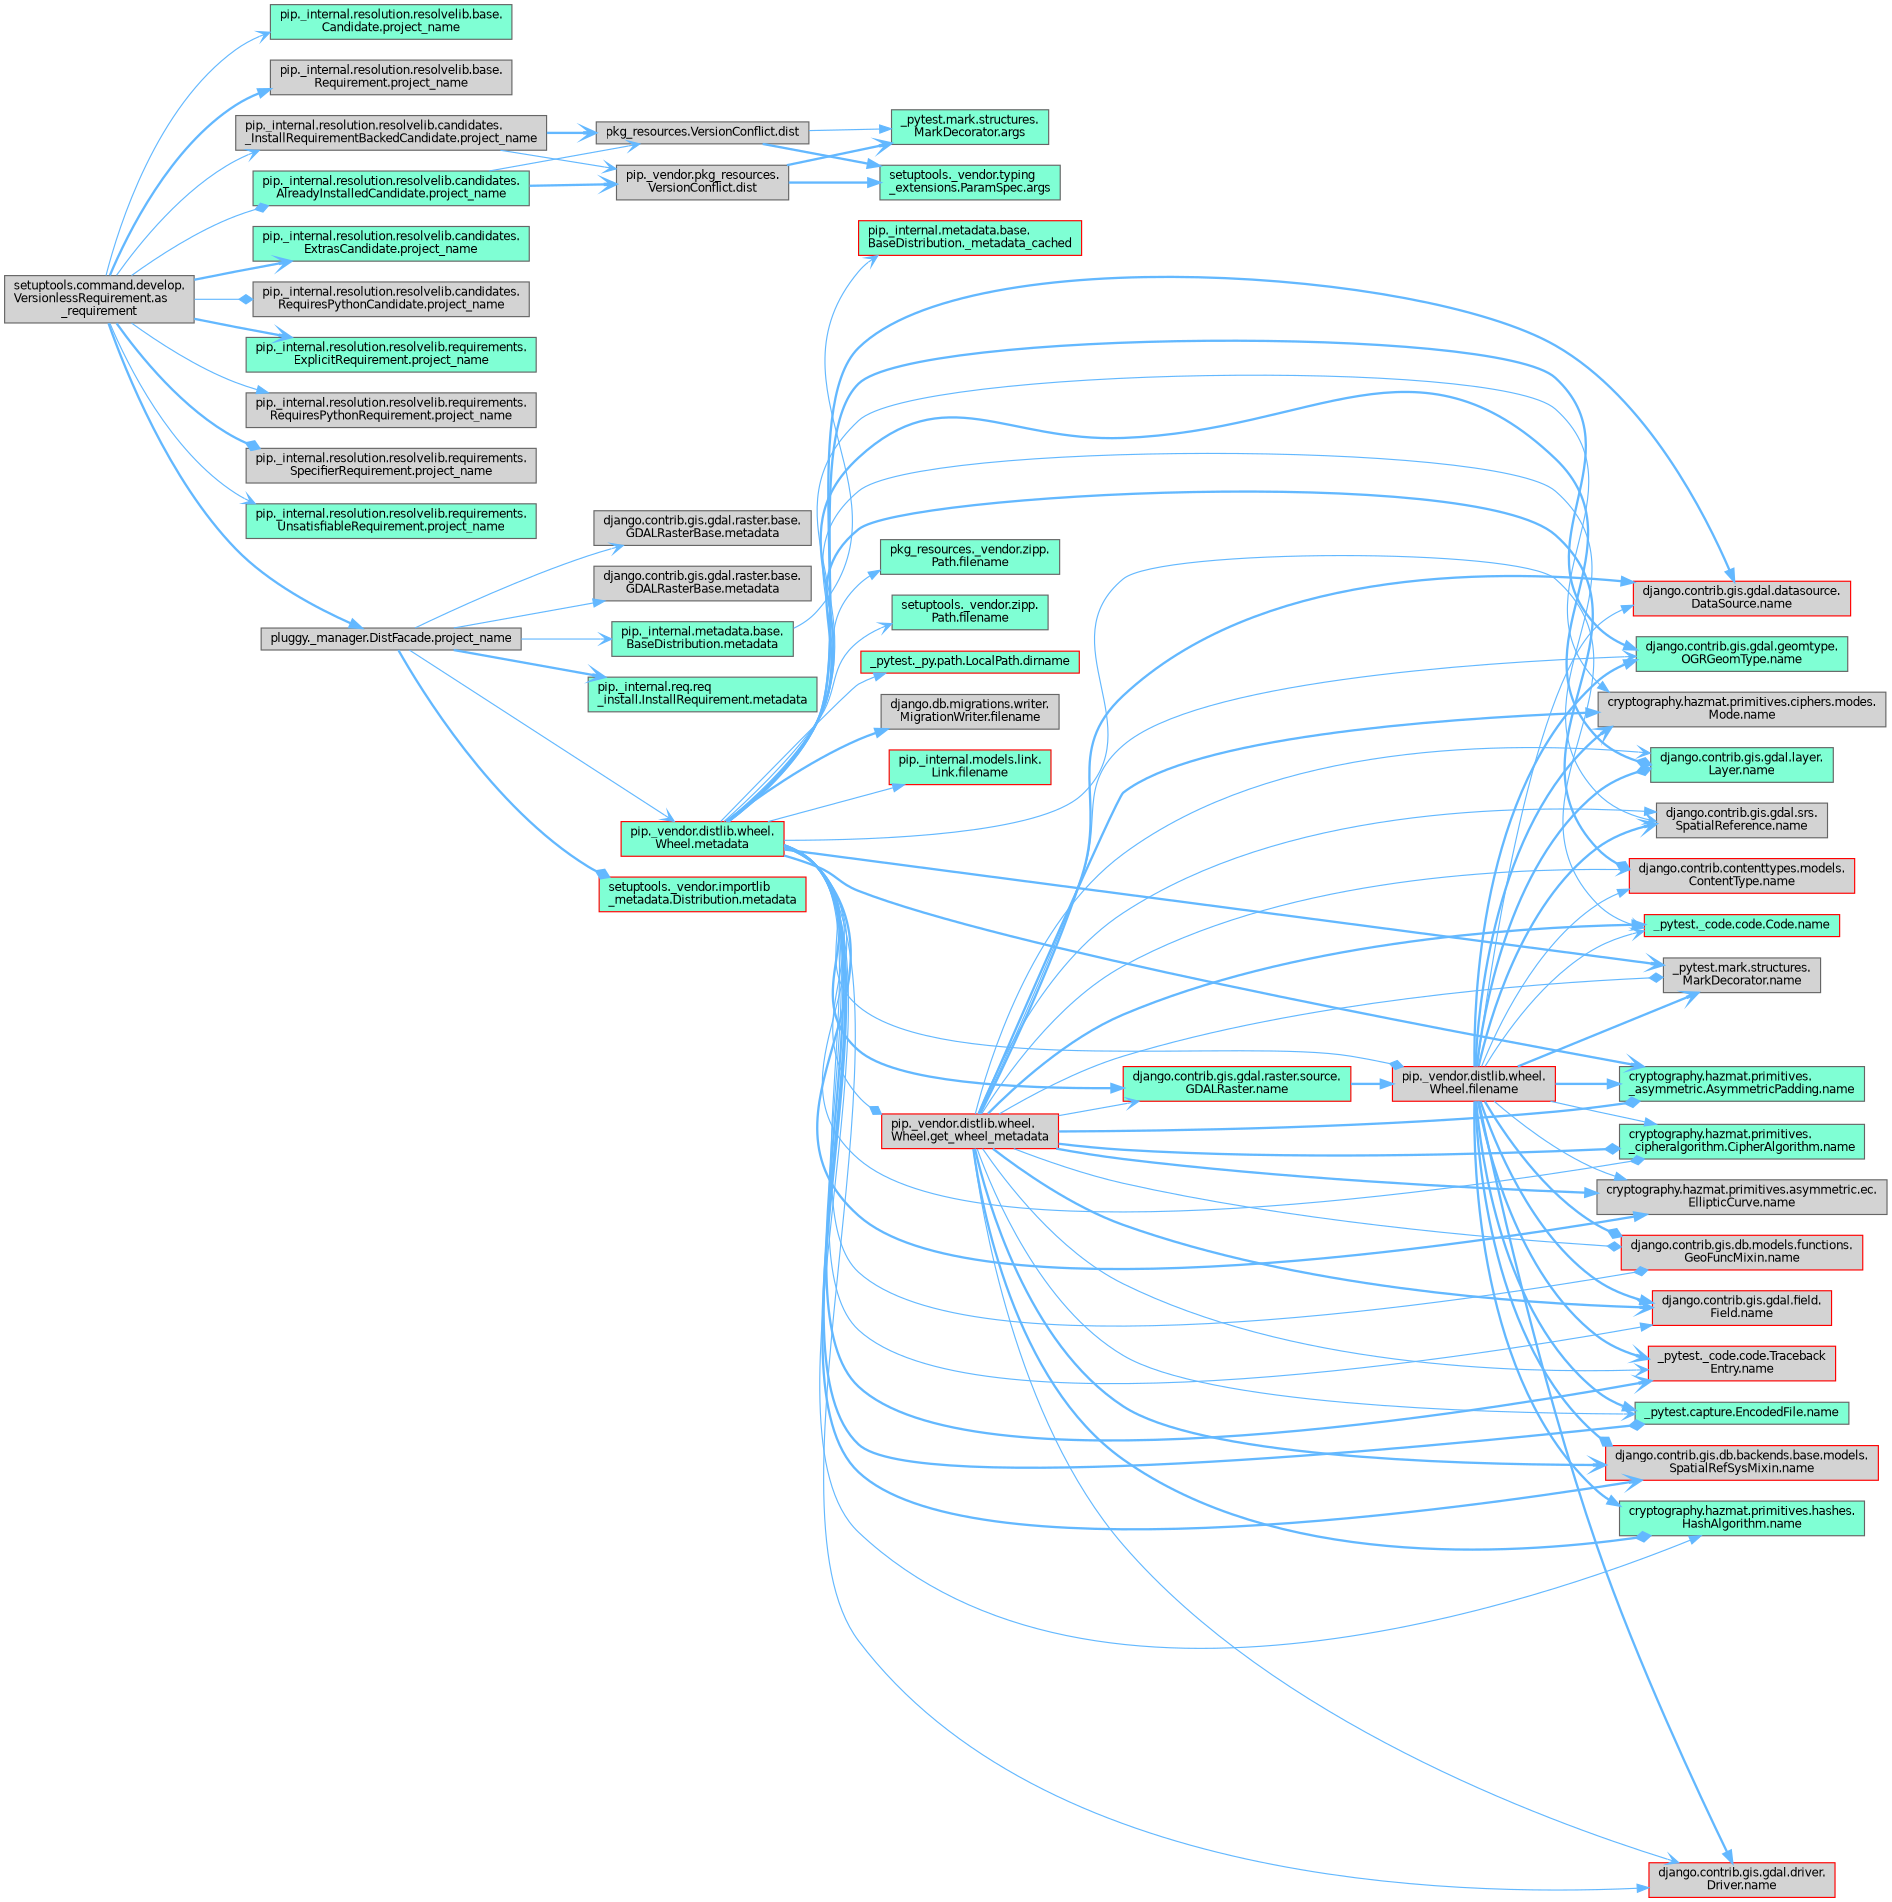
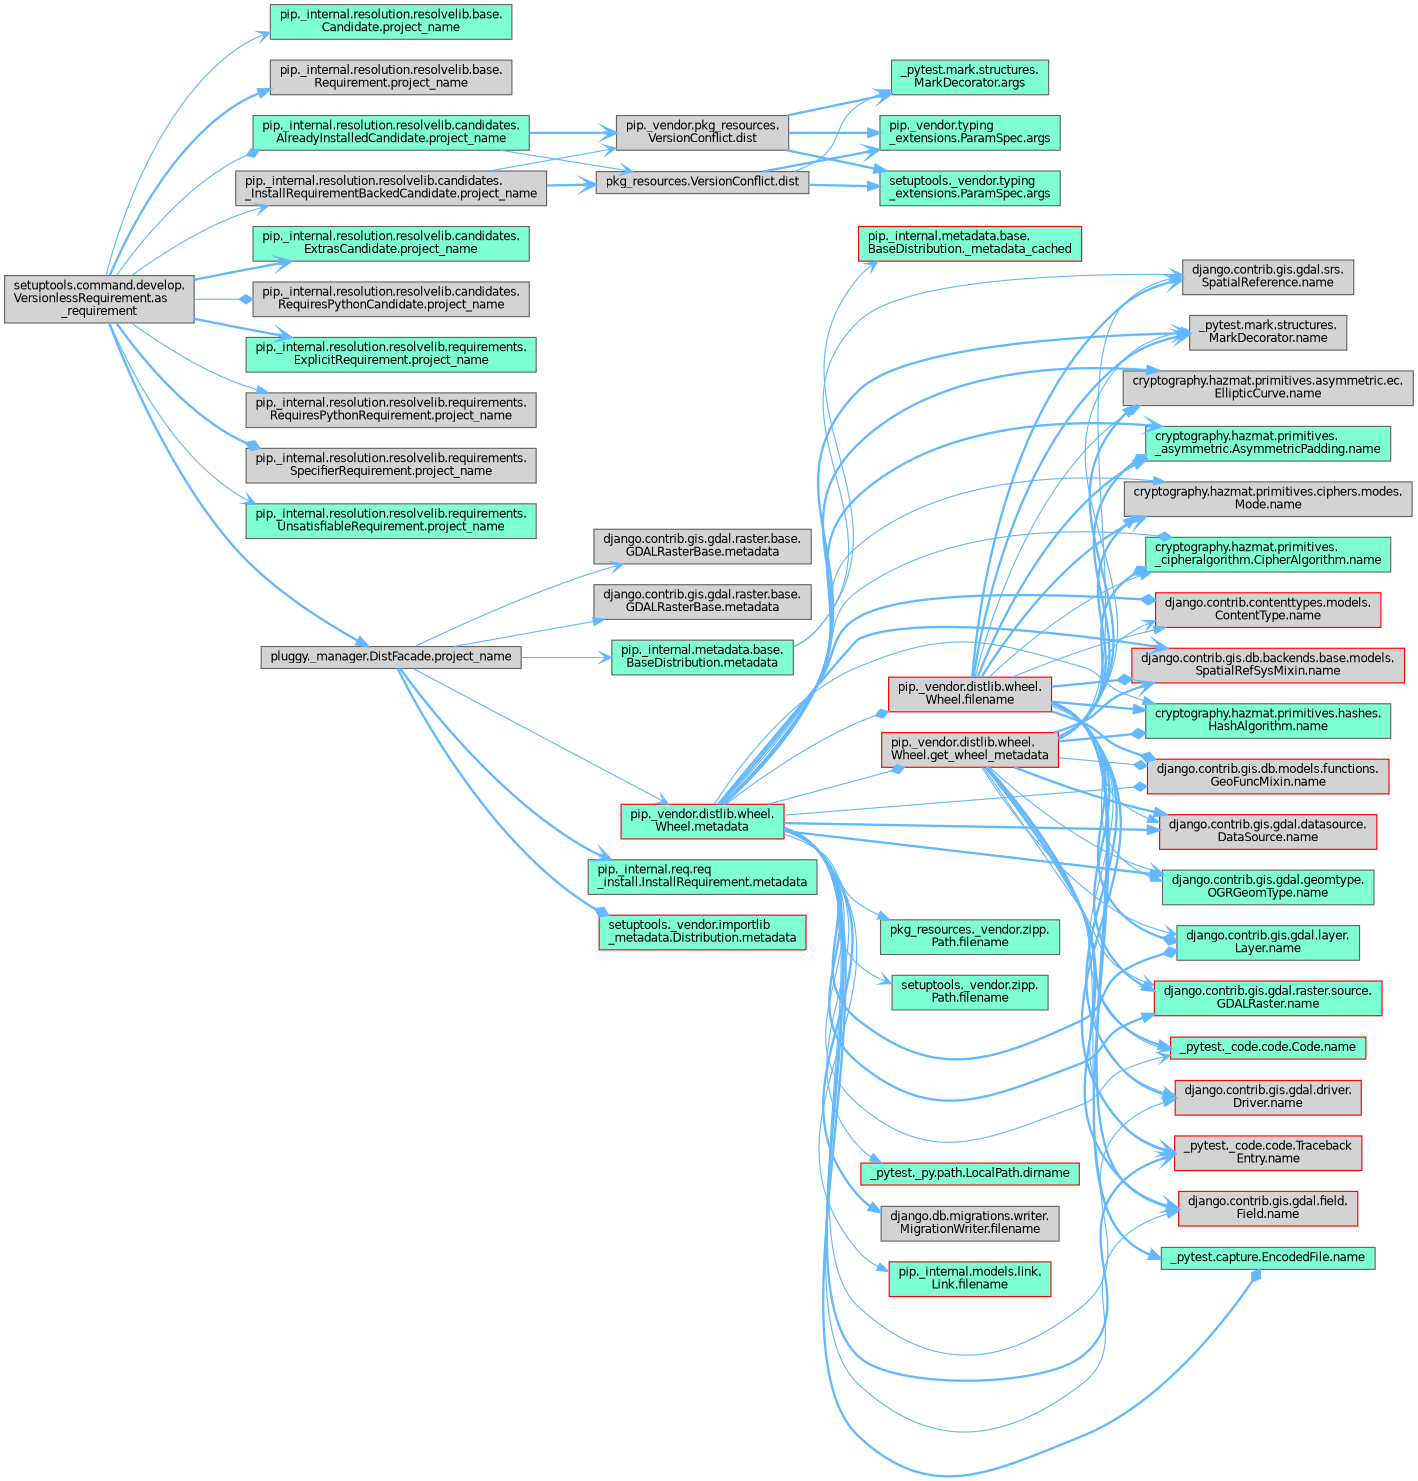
node "pip._vendor.typing _extensions.ParamSpec.args": added
edge "pip._vendor.distlib.wheel. Wheel.metadata" -> "django.contrib.gis.gdal.srs. SpatialReference.name": now "pip._internal.metadata.base. BaseDistribution.metadata" -> "django.contrib.gis.gdal.srs. SpatialReference.name"
edge "pip._vendor.distlib.wheel. Wheel.filename" -> "django.contrib.gis.gdal.geomtype. OGRGeomType.name": style bold -> solid
edge "django.contrib.gis.gdal.raster.source. GDALRaster.name" -> "pip._vendor.distlib.wheel. Wheel.filename": reversed
